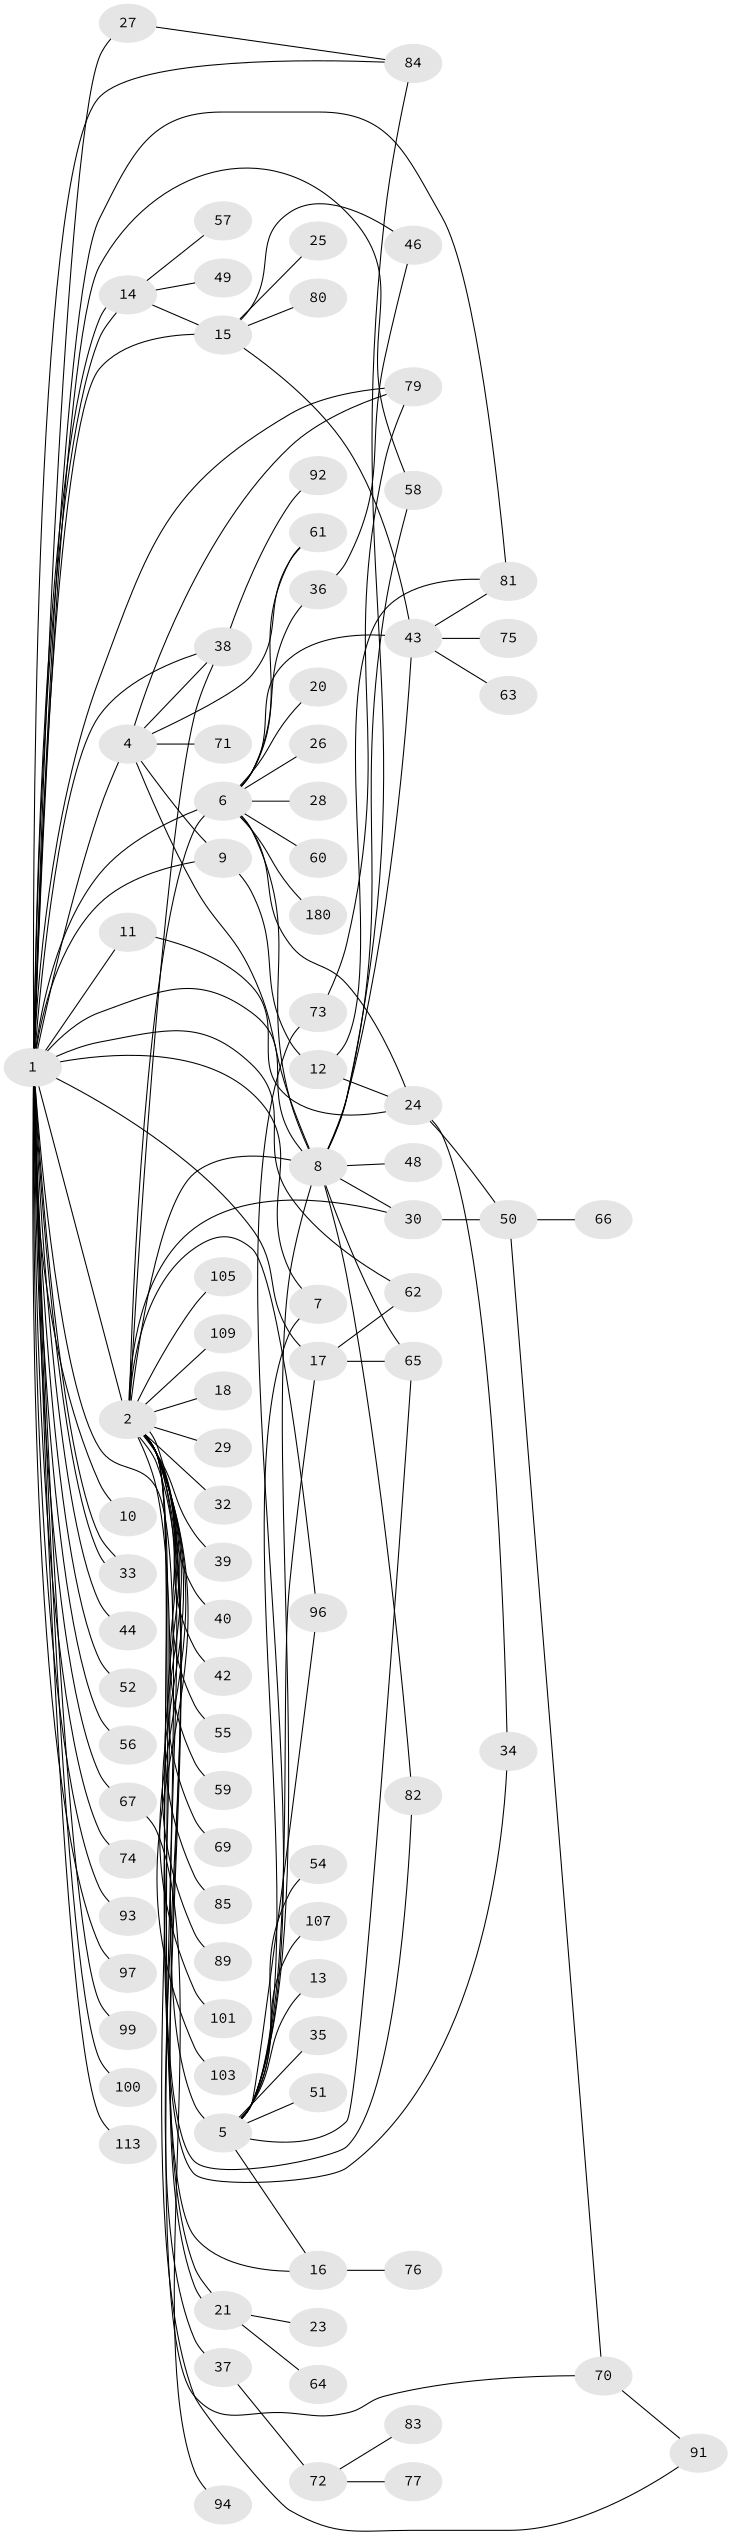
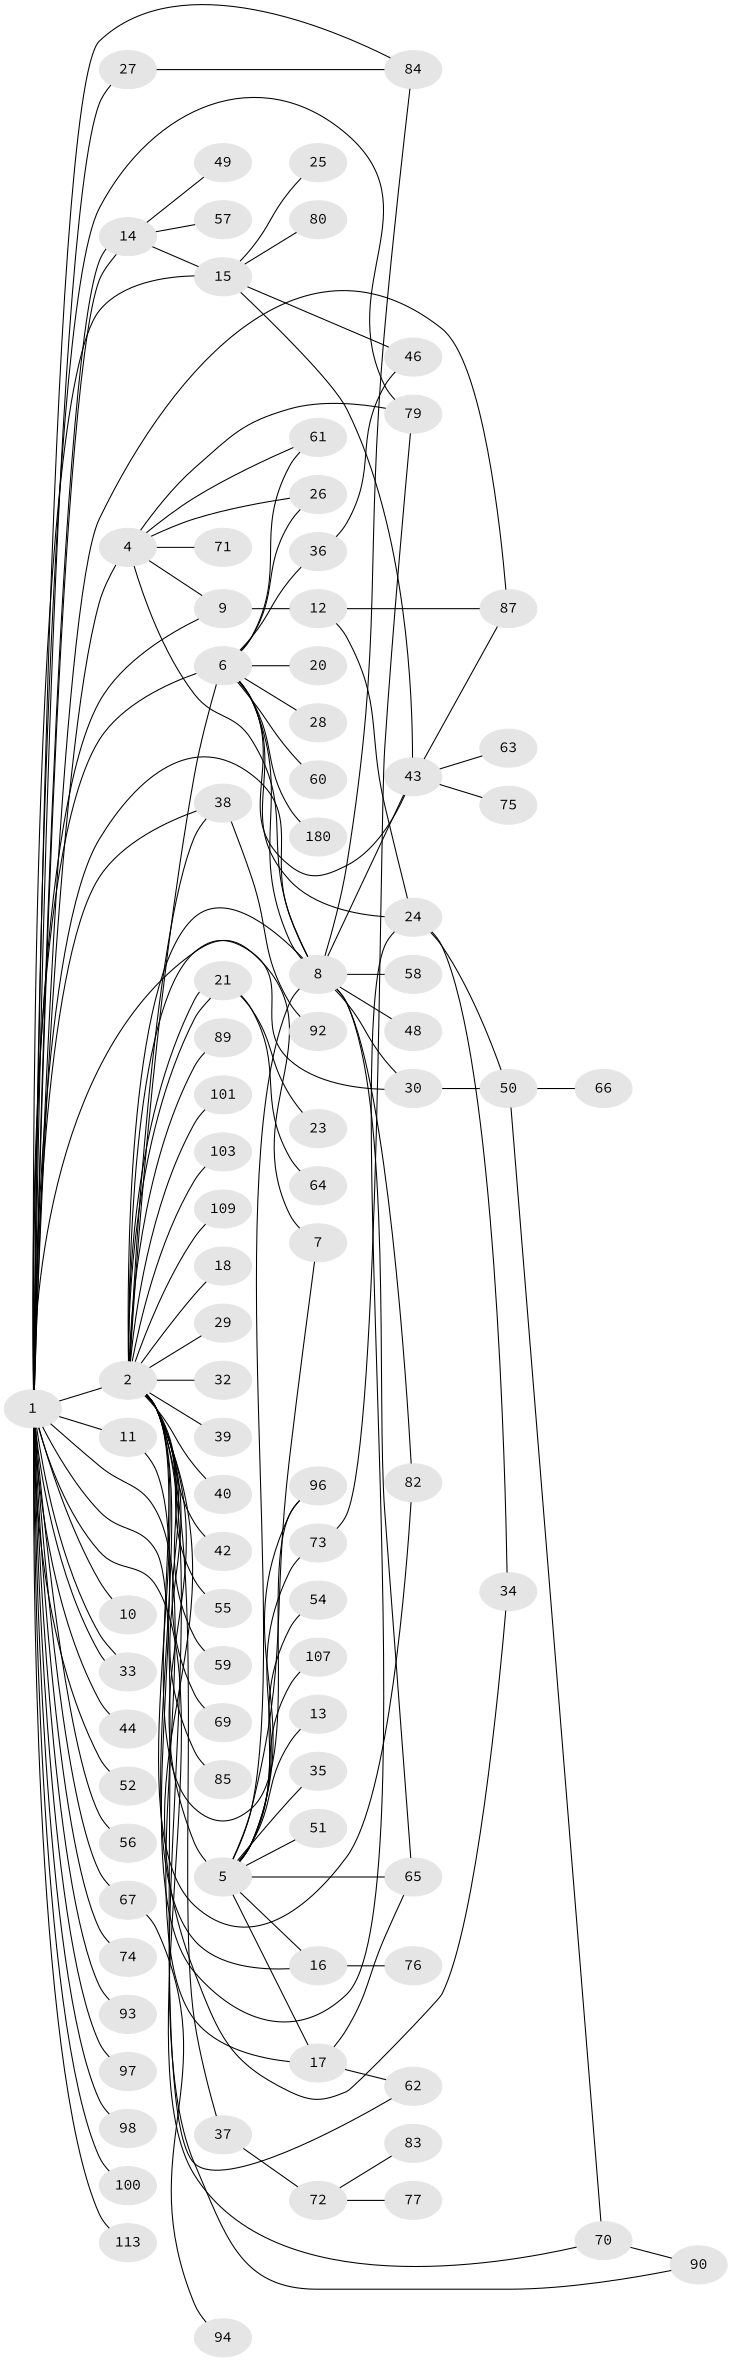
edge "58" -- "1": removed
node "81": label "81" -> "87"
edge "38" -- "4": now "26" -- "4"
node "105": removed
node "99": label "99" -> "98"
node "91": label "91" -> "90"
